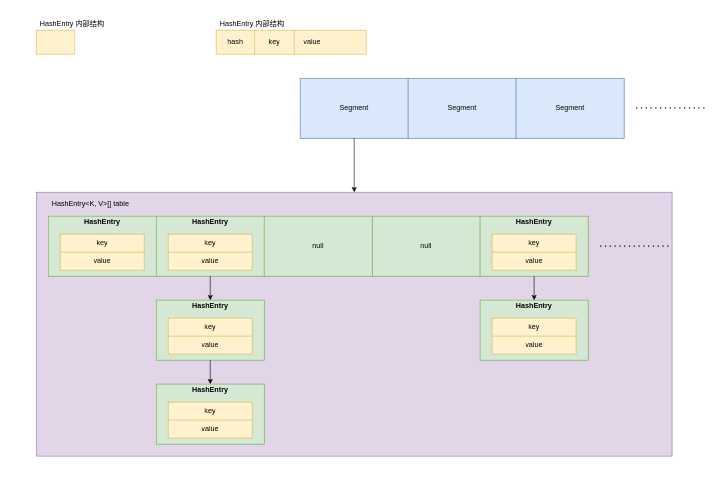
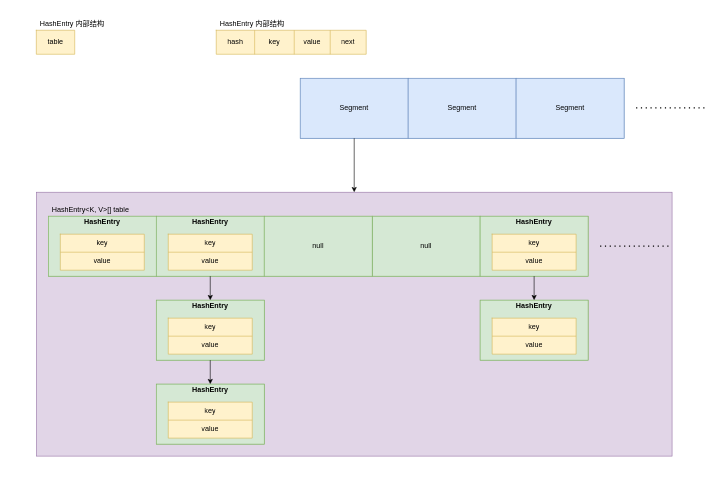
node "table": added
node "next": added
node "HashEntry<K, V>[] table": moved (90, 204) -> (90, 210)
